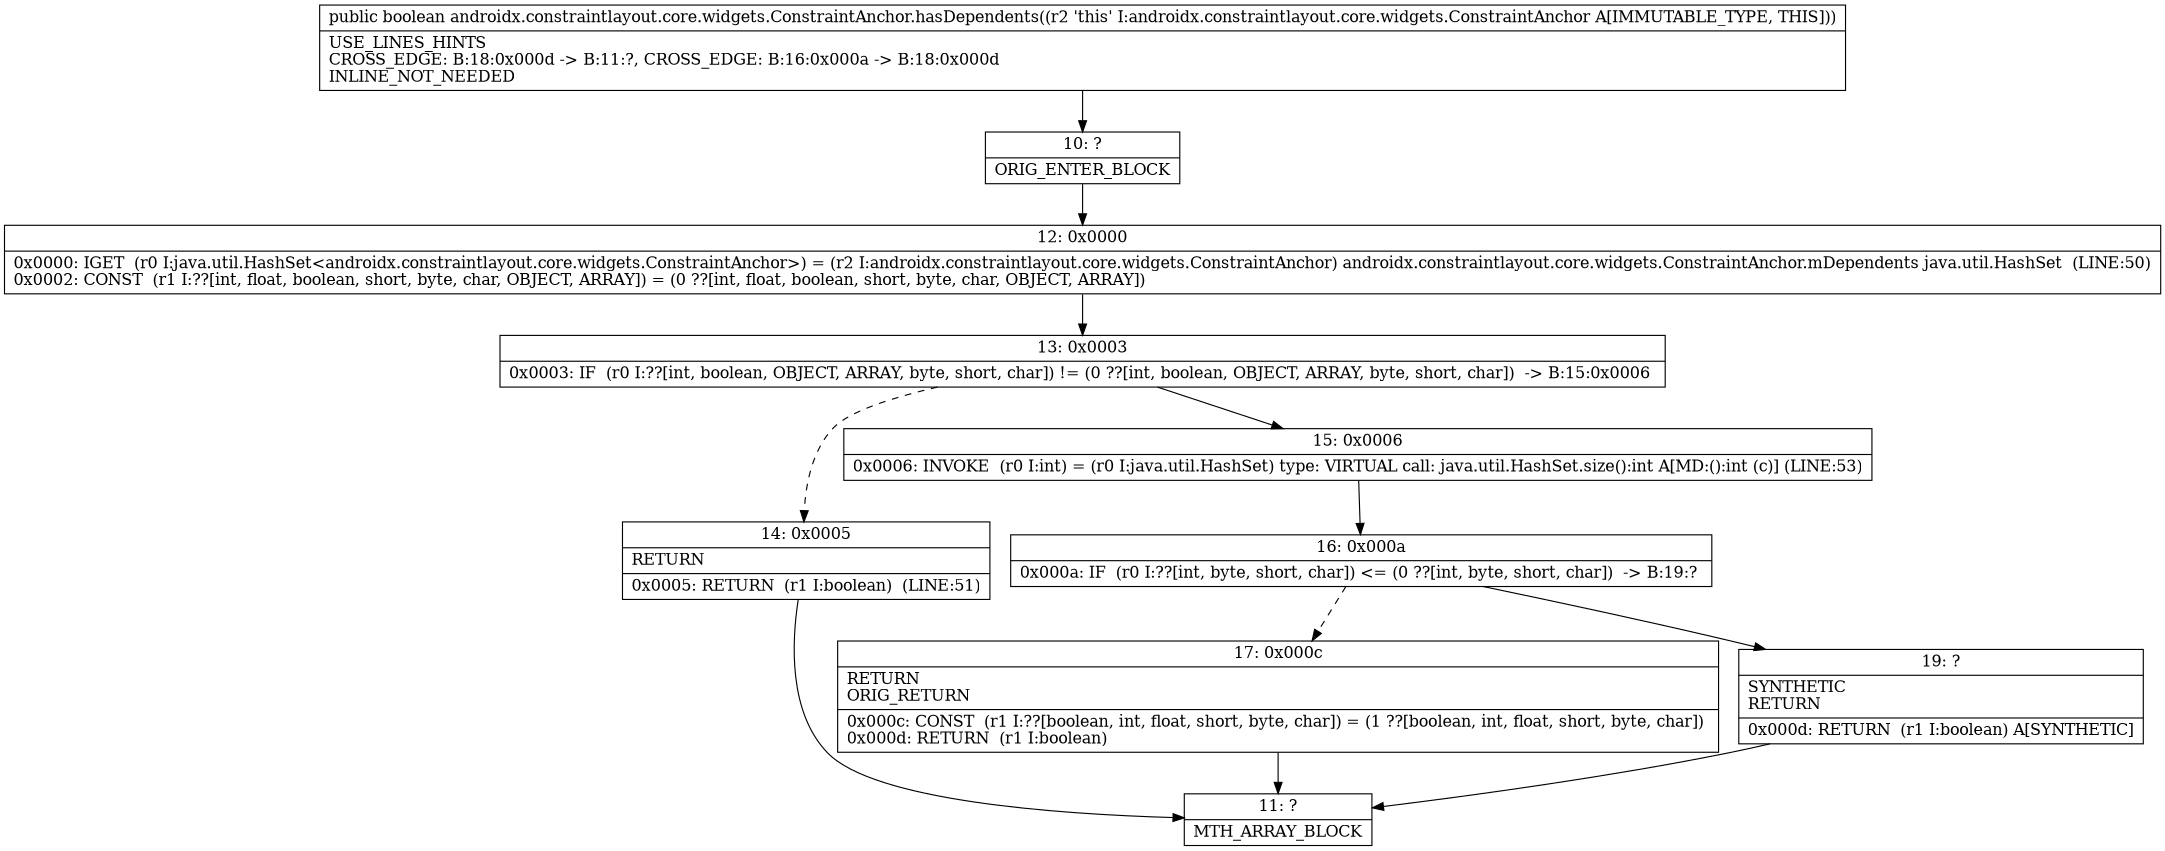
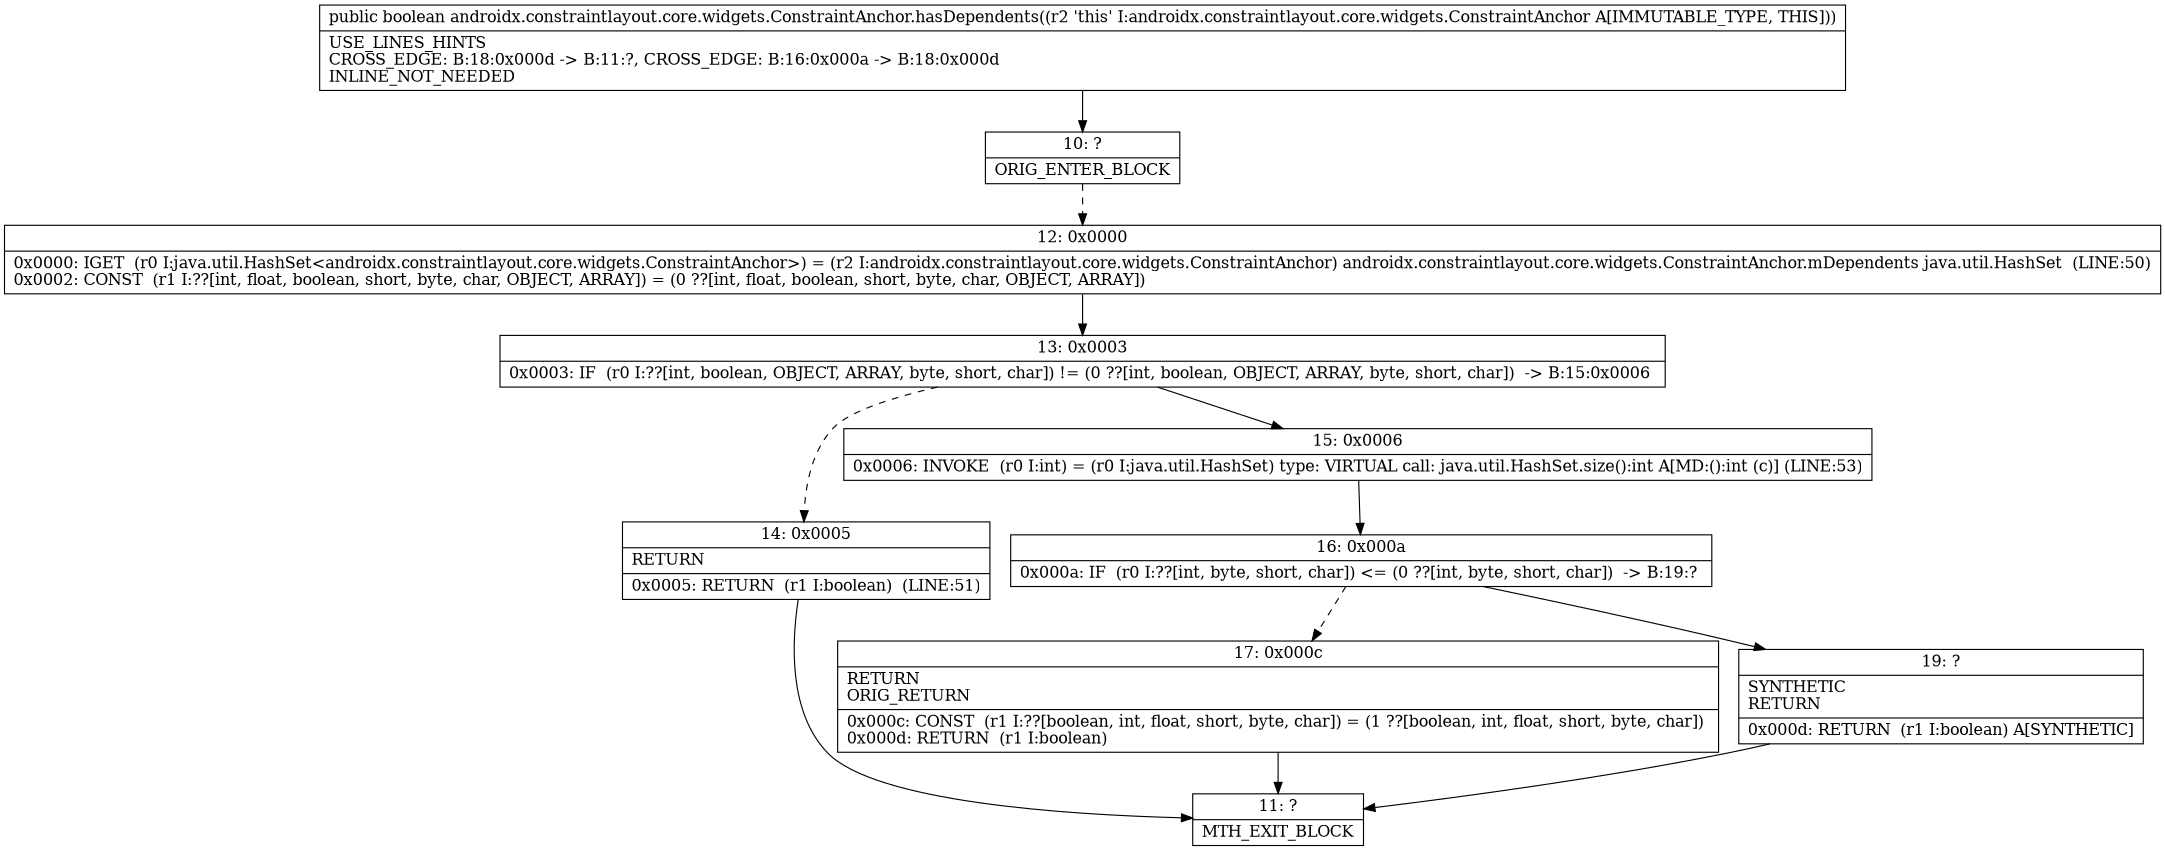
edge "10: ?" -> "12: 0x0000": style solid -> dashed
node "11: ?": text "MTH_ARRAY_BLOCK" -> "MTH_EXIT_BLOCK"
